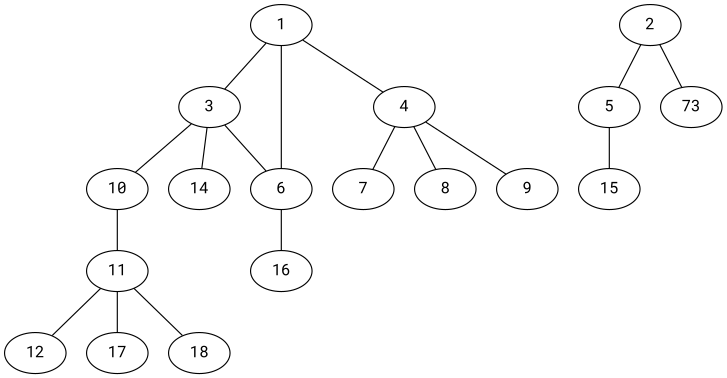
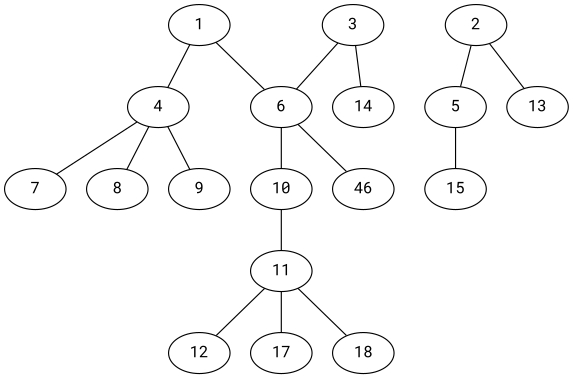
edge "1" -- "3": removed
node "73": label "73" -> "13"
edge "3" -- "10": now "6" -- "10"
node "16": label "16" -> "46"
